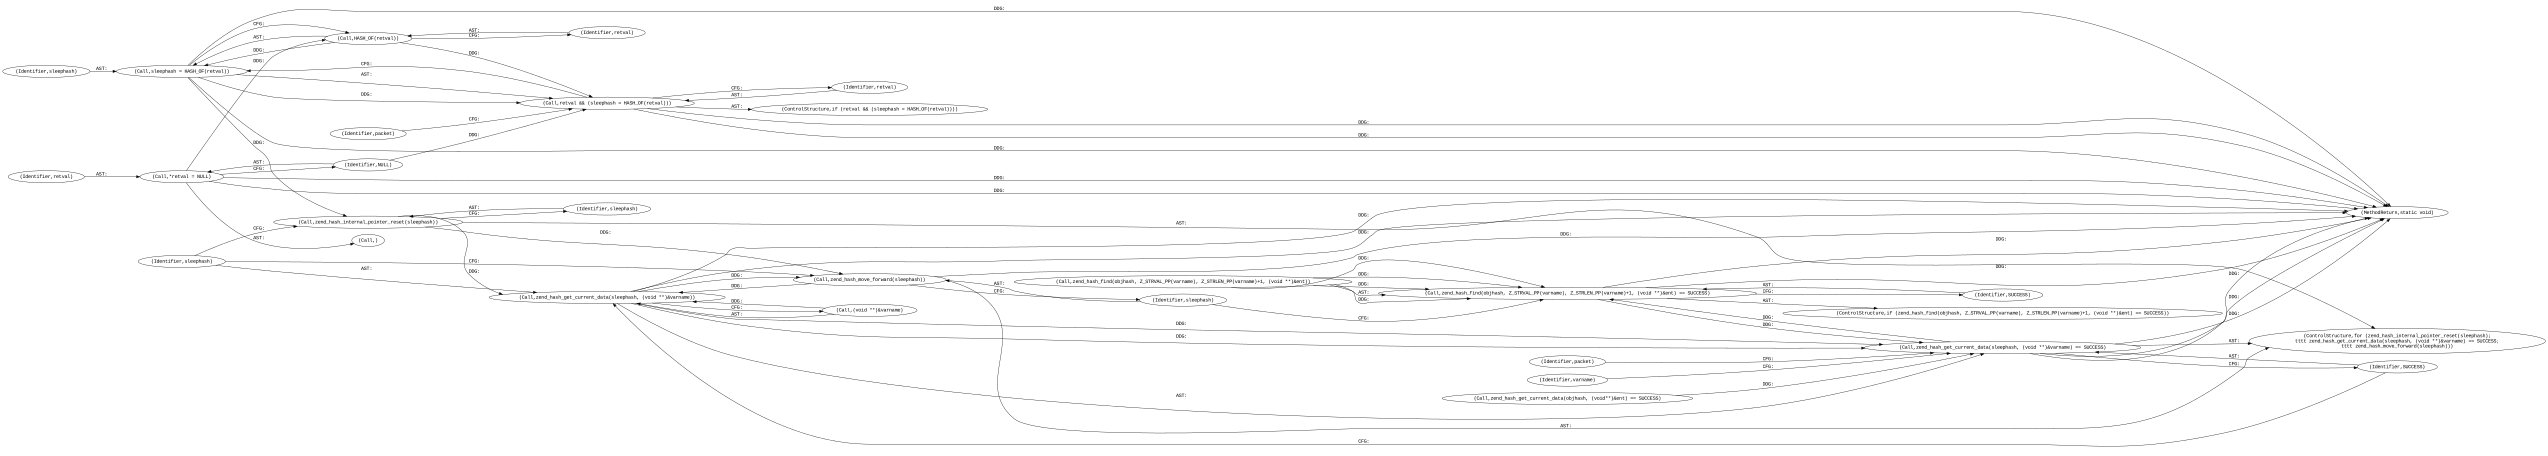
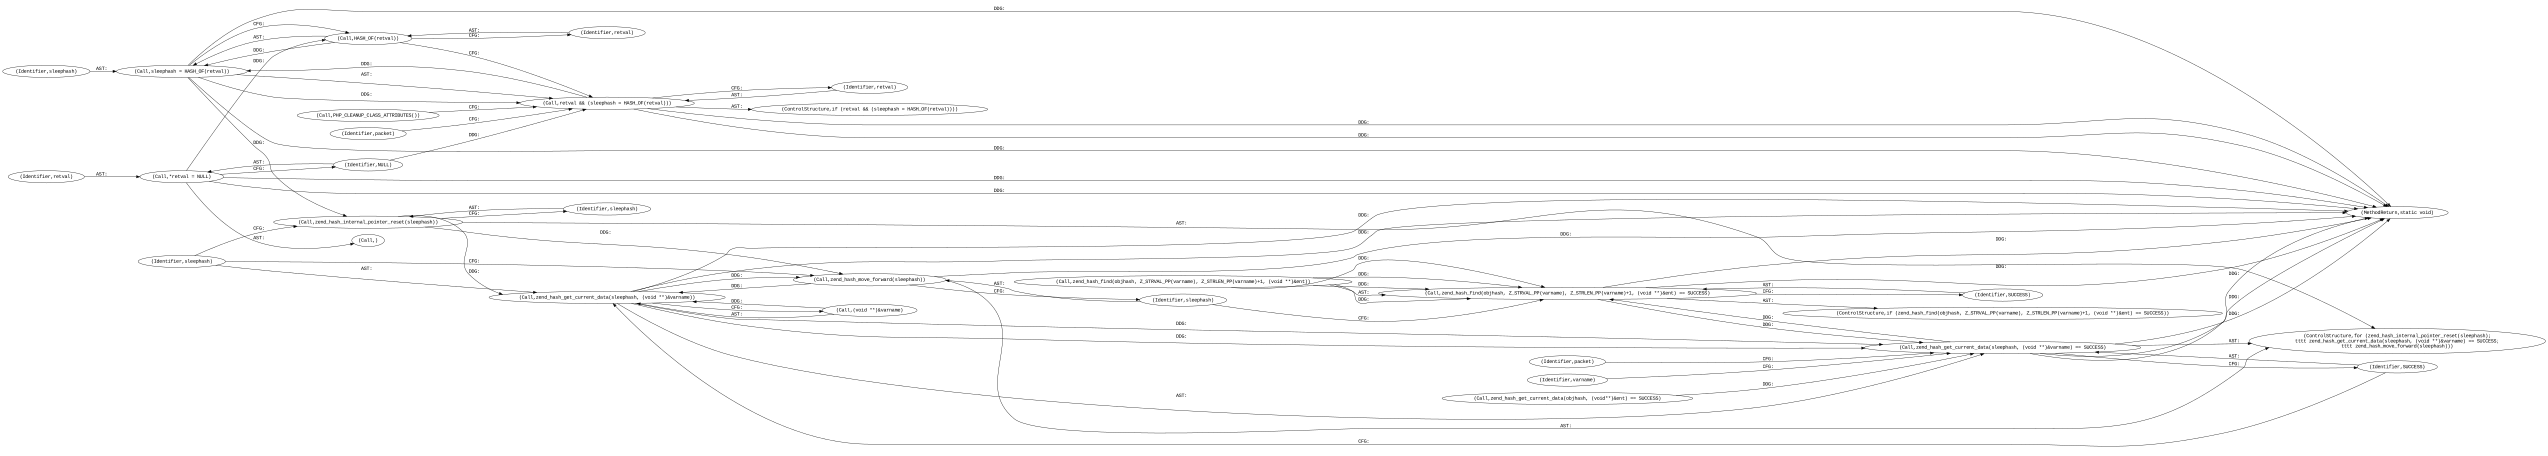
edge "(Call,HASH_OF(retval))" -> "(Call,retval && (sleephash = HASH_OF(retval)))": label "DDG: " -> "CFG: "
edge "(Call,retval && (sleephash = HASH_OF(retval)))" -> "(Call,sleephash = HASH_OF(retval))": label "CFG: " -> "DDG: "
node "(Call,PHP_CLEANUP_CLASS_ATTRIBUTES())": added
